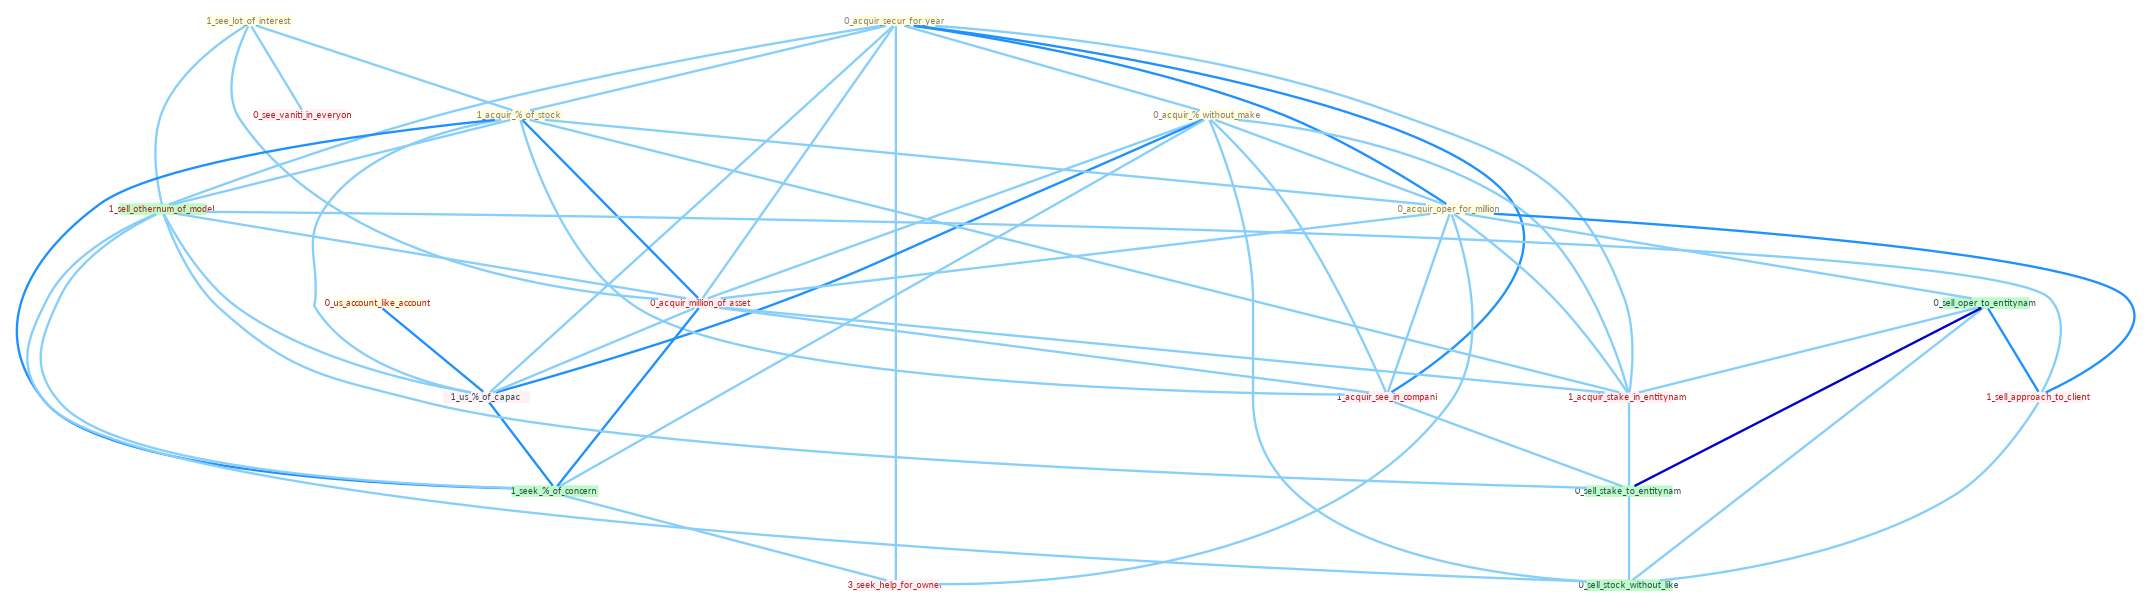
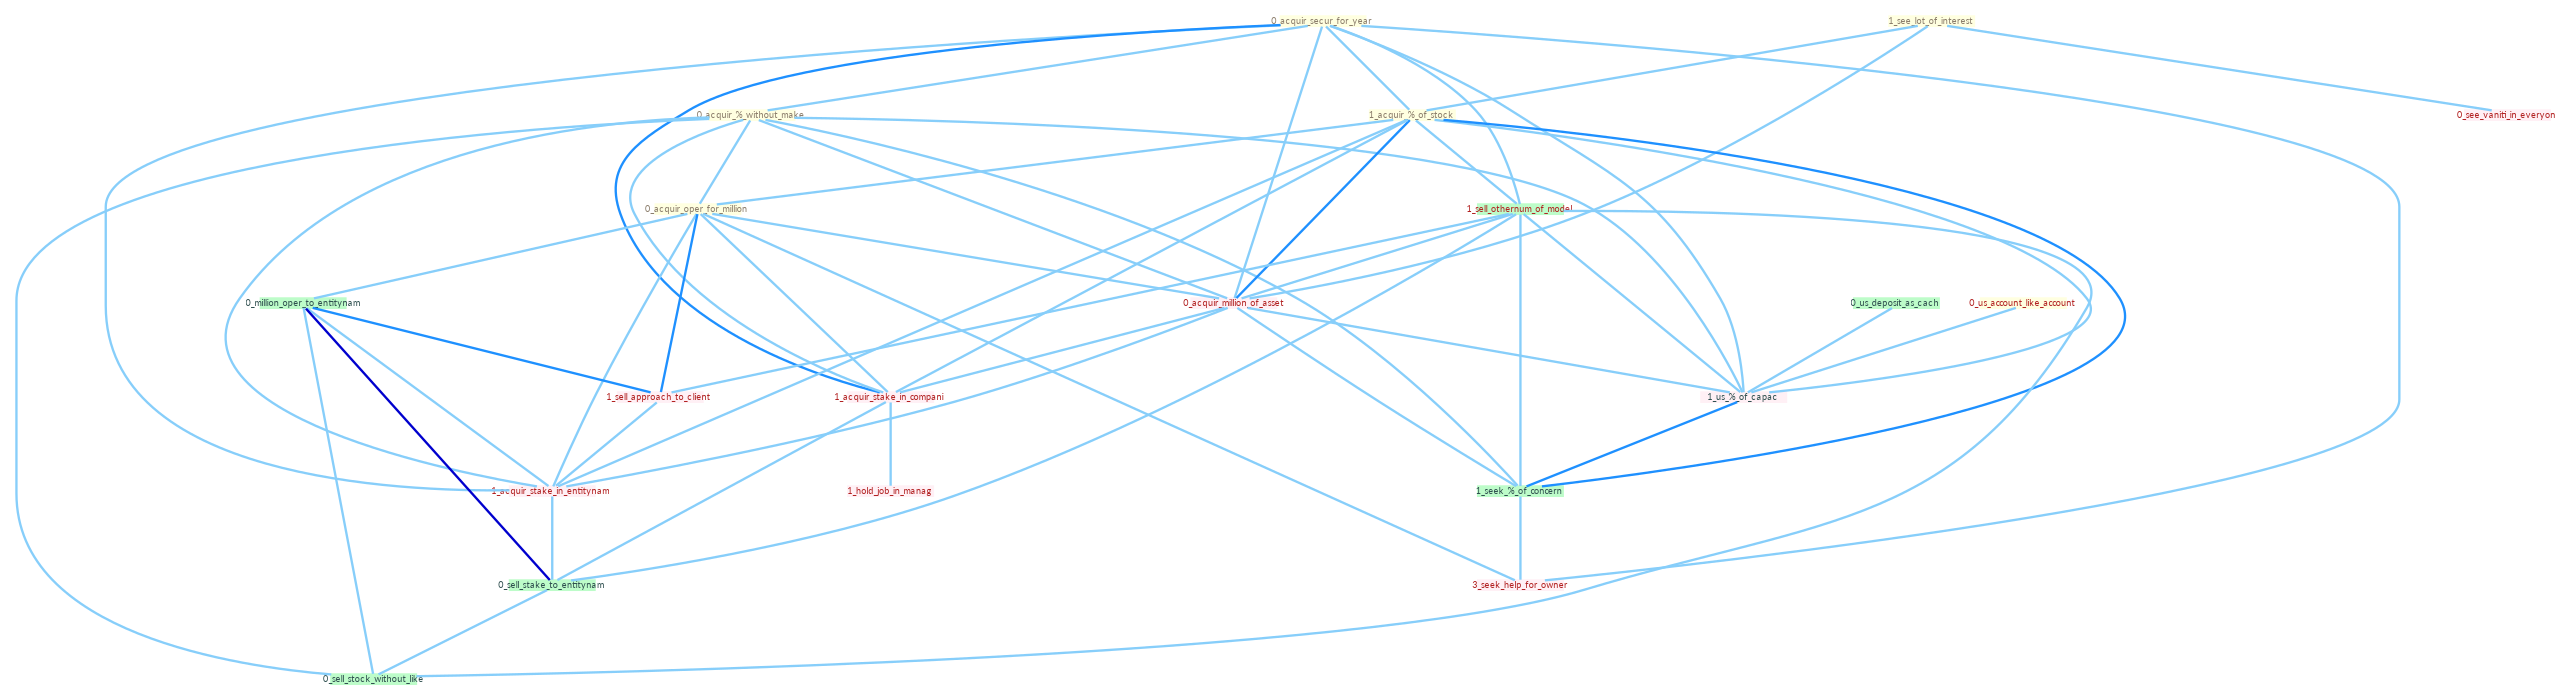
edge "0_acquir_secur_for_year" -- "0_acquir_oper_for_million": removed
edge "1_see_lot_of_interest" -- "1_sell_othernum_of_model": removed
edge "0_acquir_%_without_make" -- "1_us_%_of_capac": color #1e90ff -> #87cefa
node "0_us_deposit_as_cach": added
node "0_sell_oper_to_entitynam": label "0_sell_oper_to_entitynam" -> "0_million_oper_to_entitynam"
edge "0_us_account_like_account" -- "1_us_%_of_capac": color #1e90ff -> #87cefa
edge "0_acquir_million_of_asset" -- "1_seek_%_of_concern": color #1e90ff -> #87cefa
node "1_acquir_see_in_compani": label "1_acquir_see_in_compani" -> "1_acquir_stake_in_compani"
node "1_hold_job_in_manag": added
edge "1_sell_approach_to_client" -- "0_sell_stock_without_like": now "1_sell_approach_to_client" -- "1_acquir_stake_in_entitynam"
